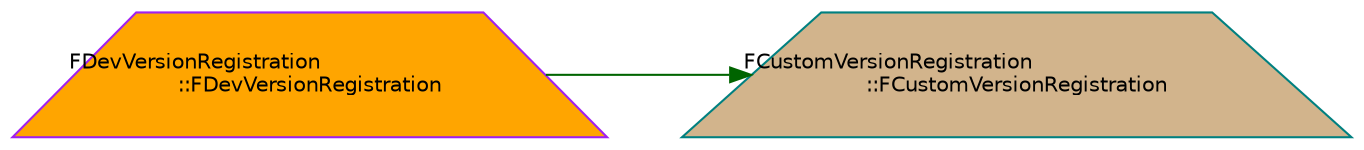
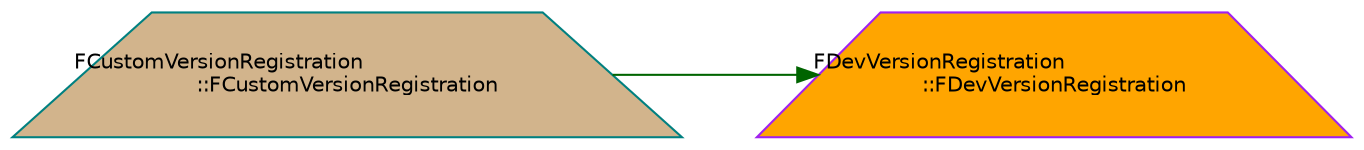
edge "FDevVersionRegistration ::FDevVersionRegistration" -> "FCustomVersionRegistration ::FCustomVersionRegistration": reversed
